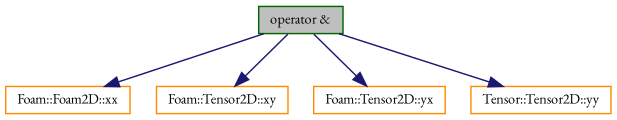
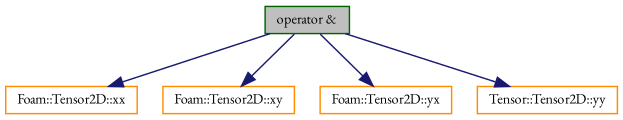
node "Foam::Foam2D::xx": label "Foam::Foam2D::xx" -> "Foam::Tensor2D::xx"
